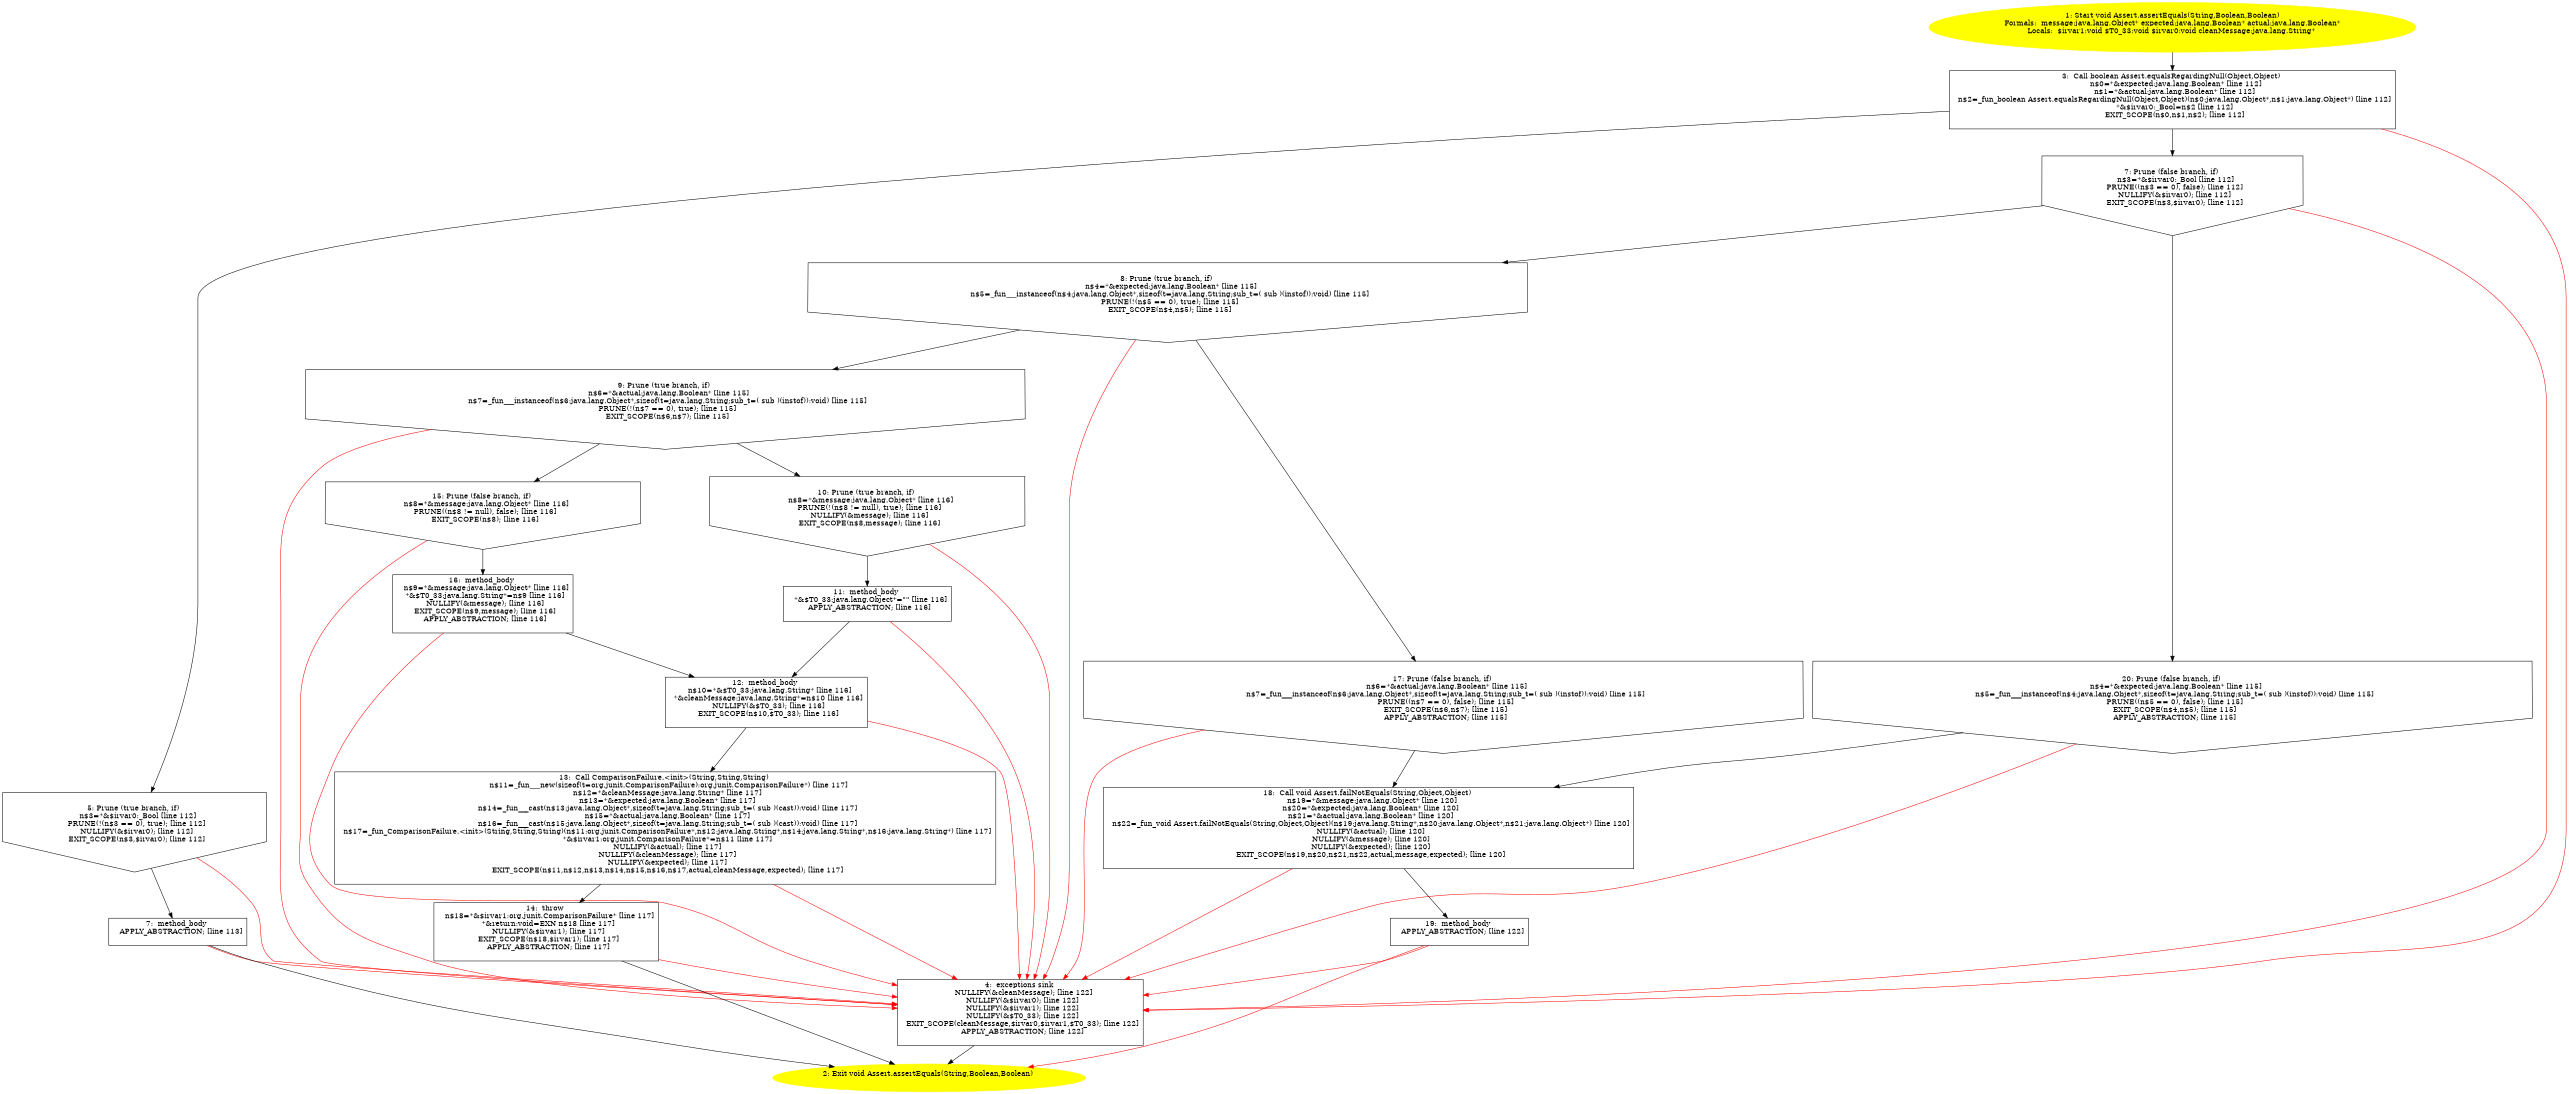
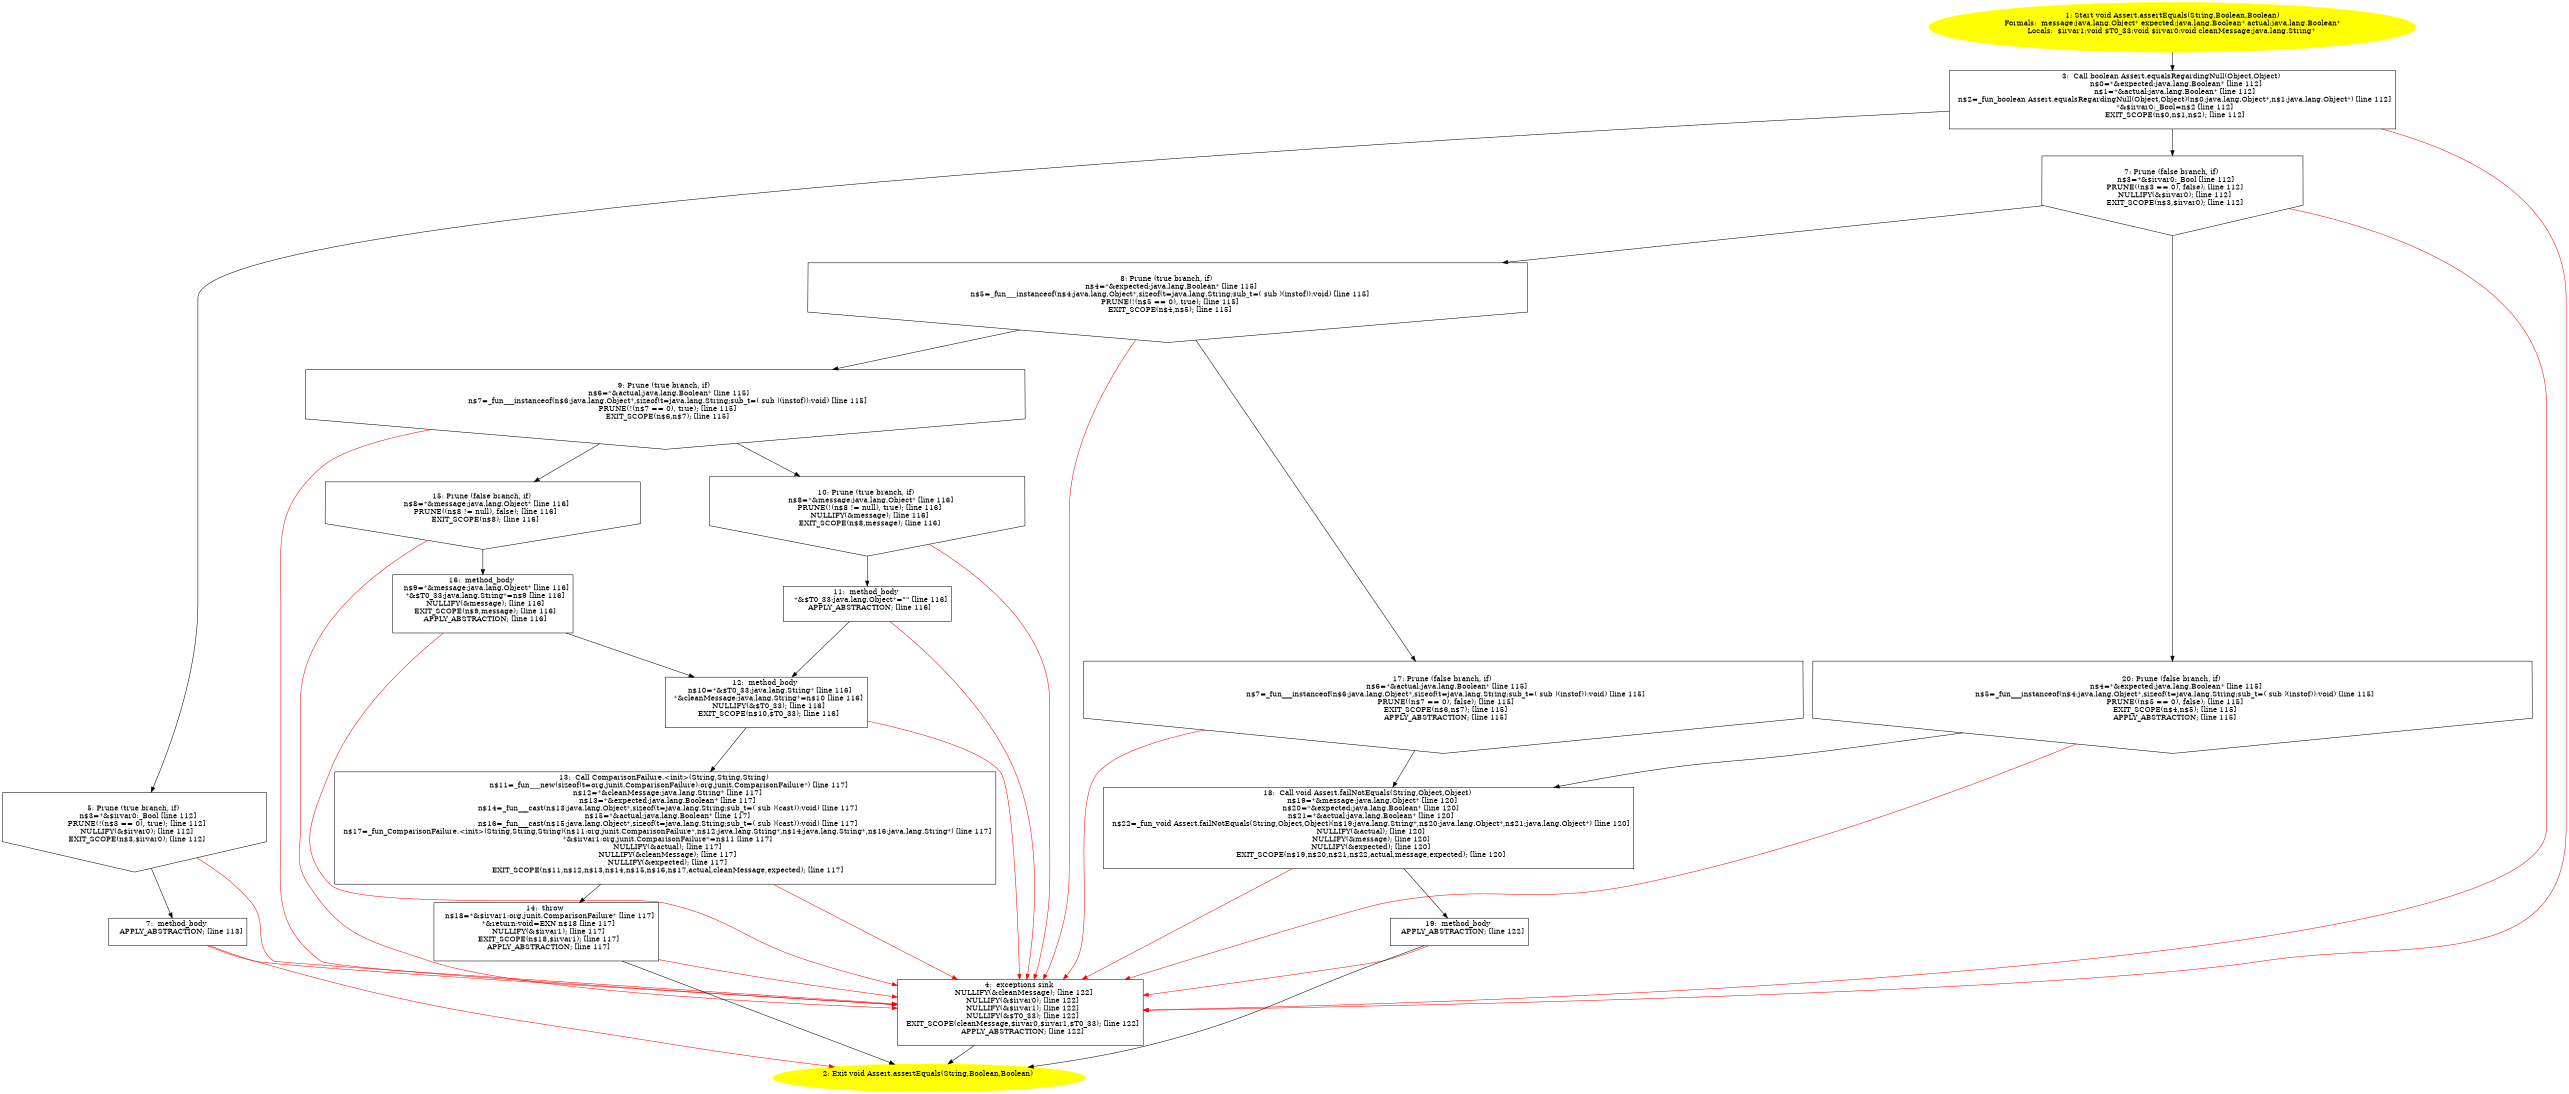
edge "7:  method_body APPLY_ABSTRACTION; [line 113]" -> "2: Exit void Assert.assertEquals(String,Boolean,Boolean)": color black -> red
edge "19:  method_body APPLY_ABSTRACTION; [line 122]" -> "2: Exit void Assert.assertEquals(String,Boolean,Boolean)": color red -> black
